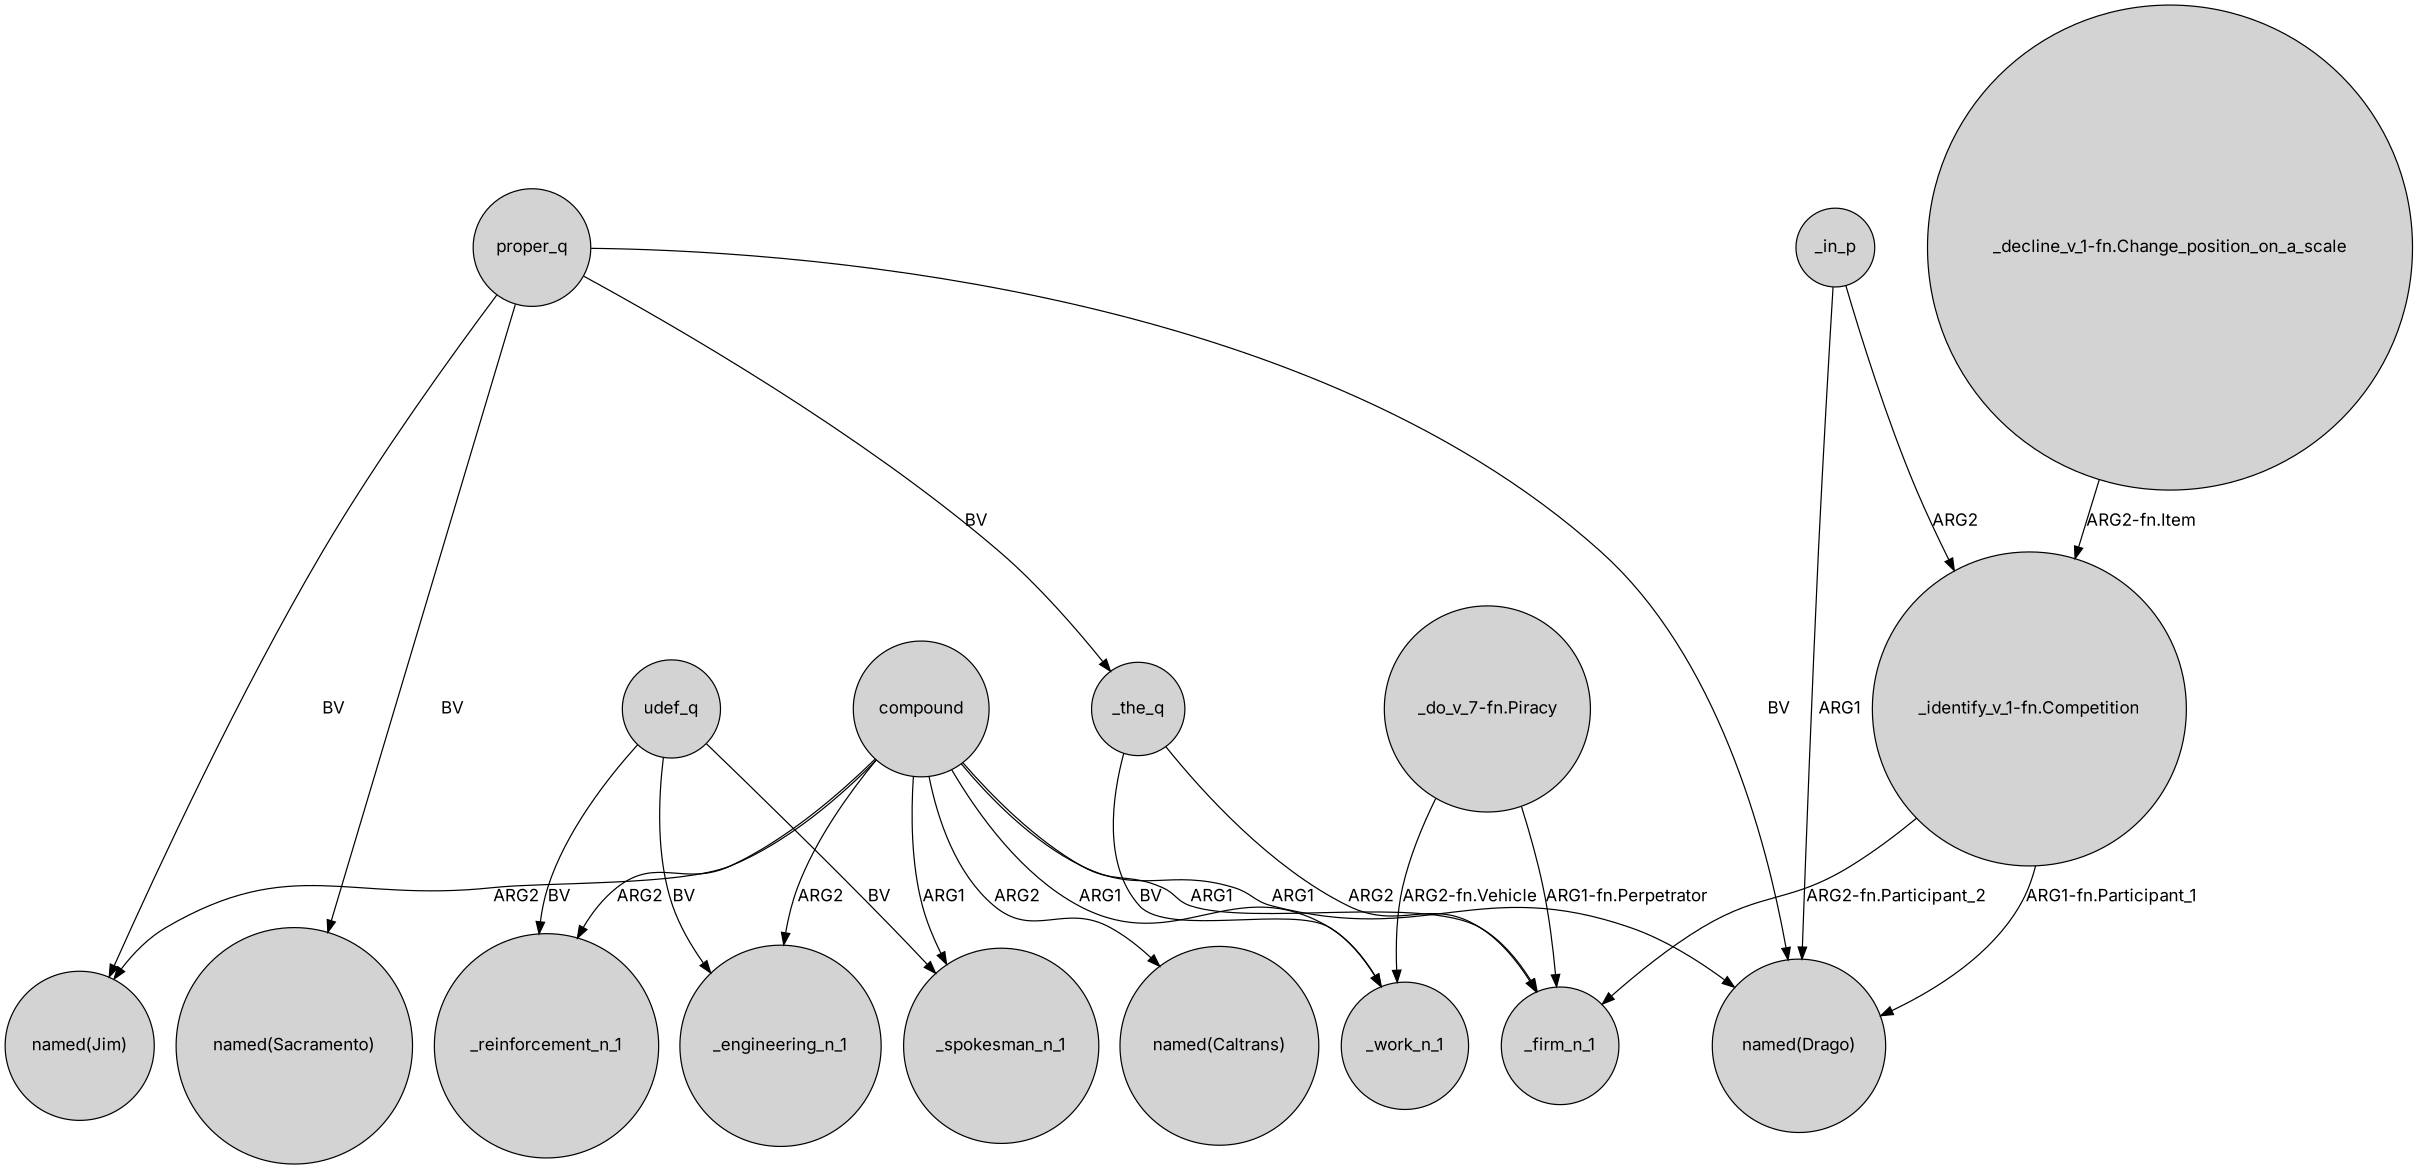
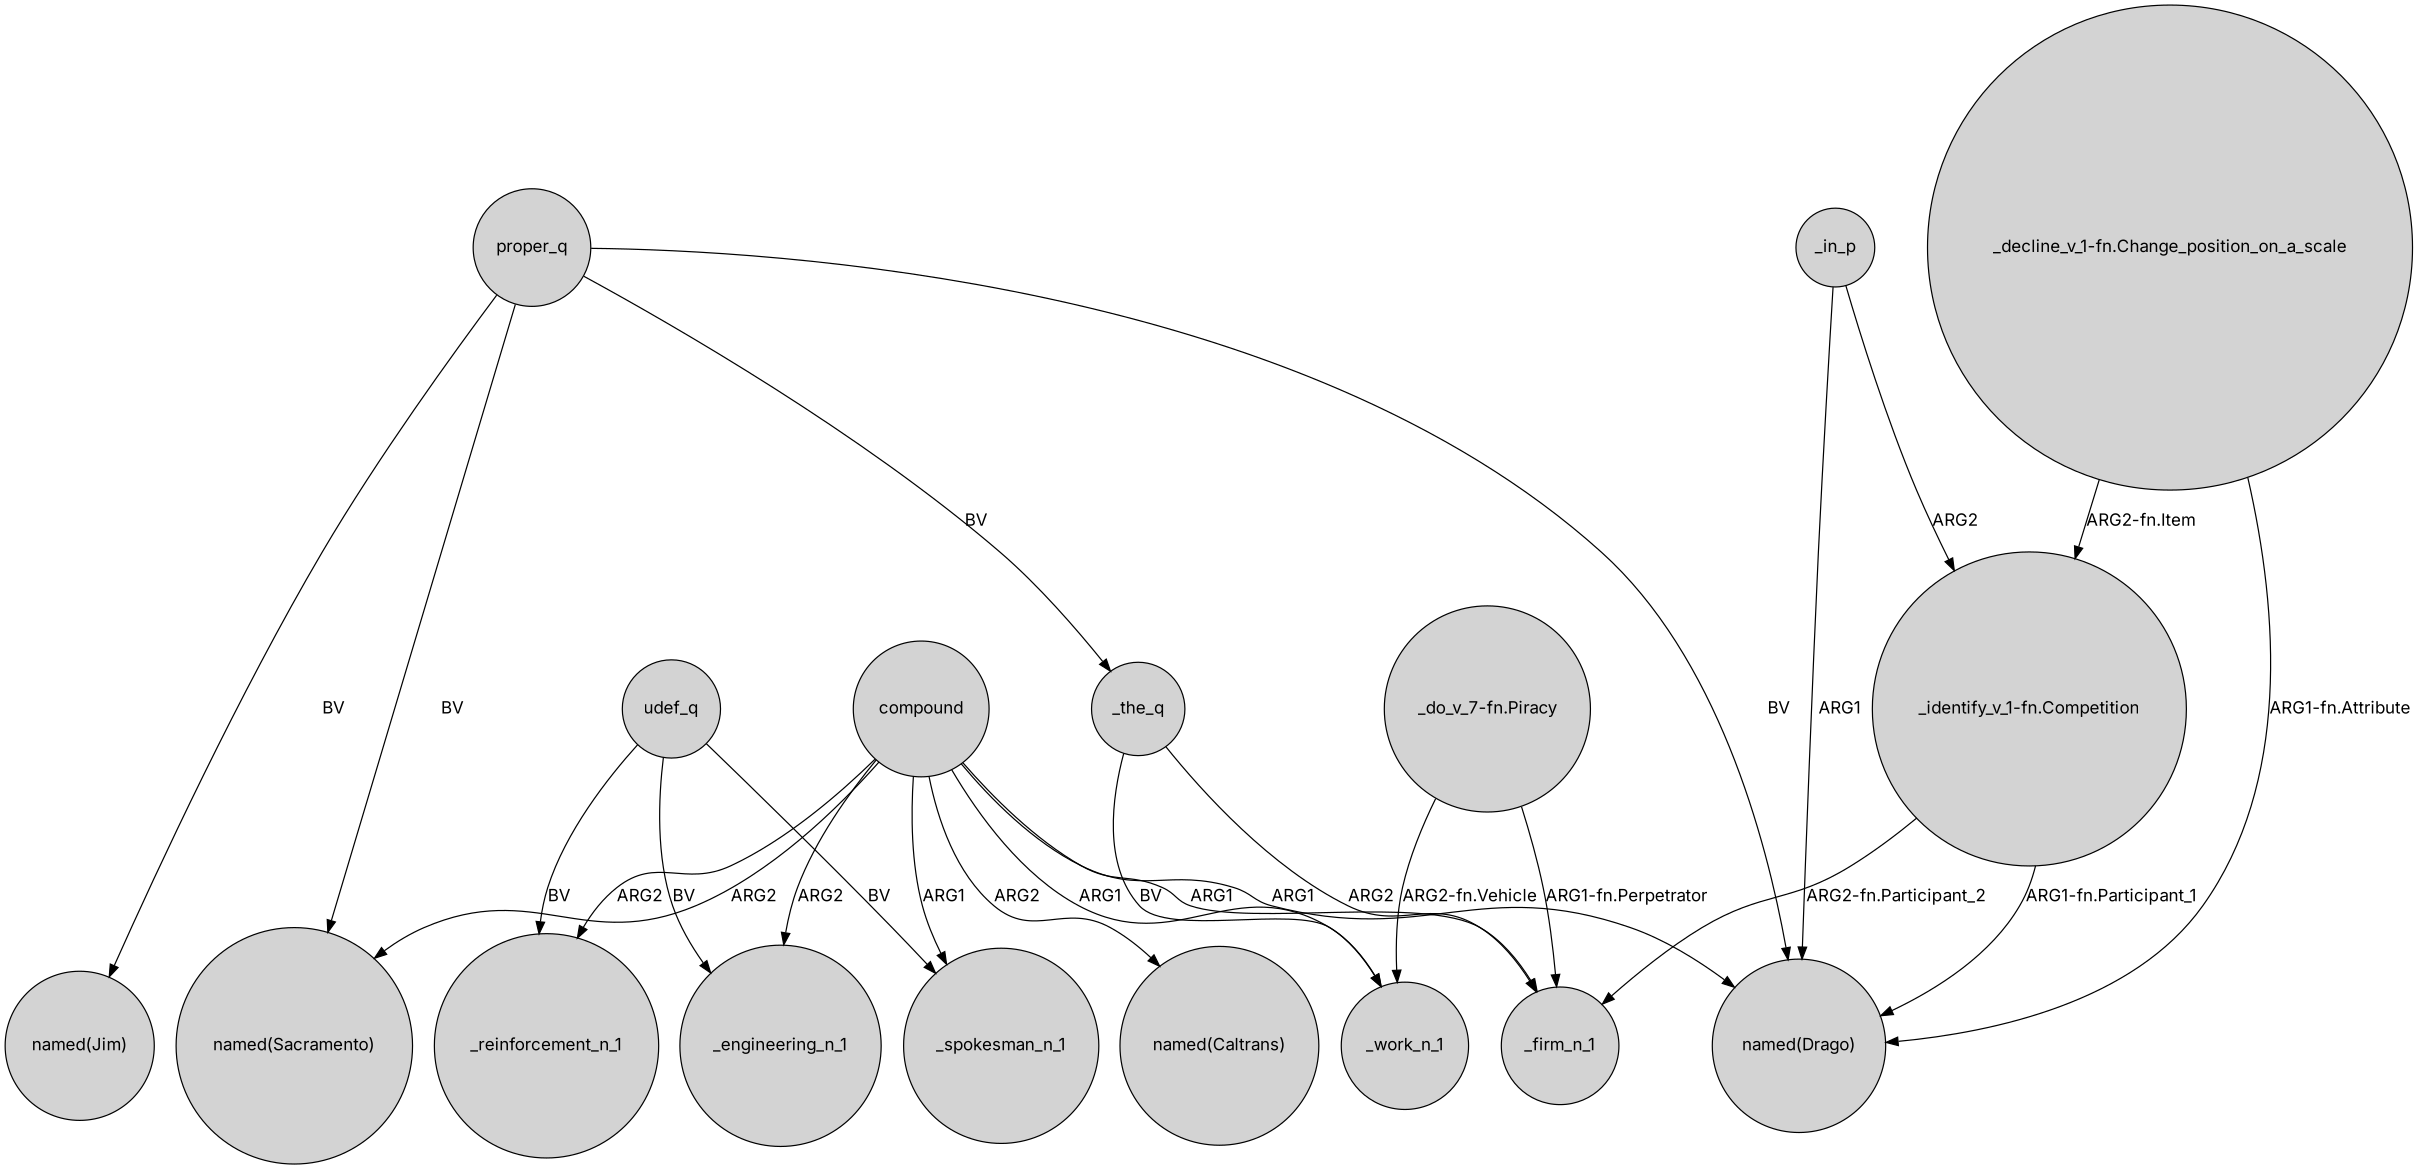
edge "_decline_v_1-fn.Change_position_on_a_scale" -> "named(Drago)": added, label "ARG1-fn.Attribute"
edge "compound" -> "named(Jim)": now "compound" -> "named(Sacramento)"
